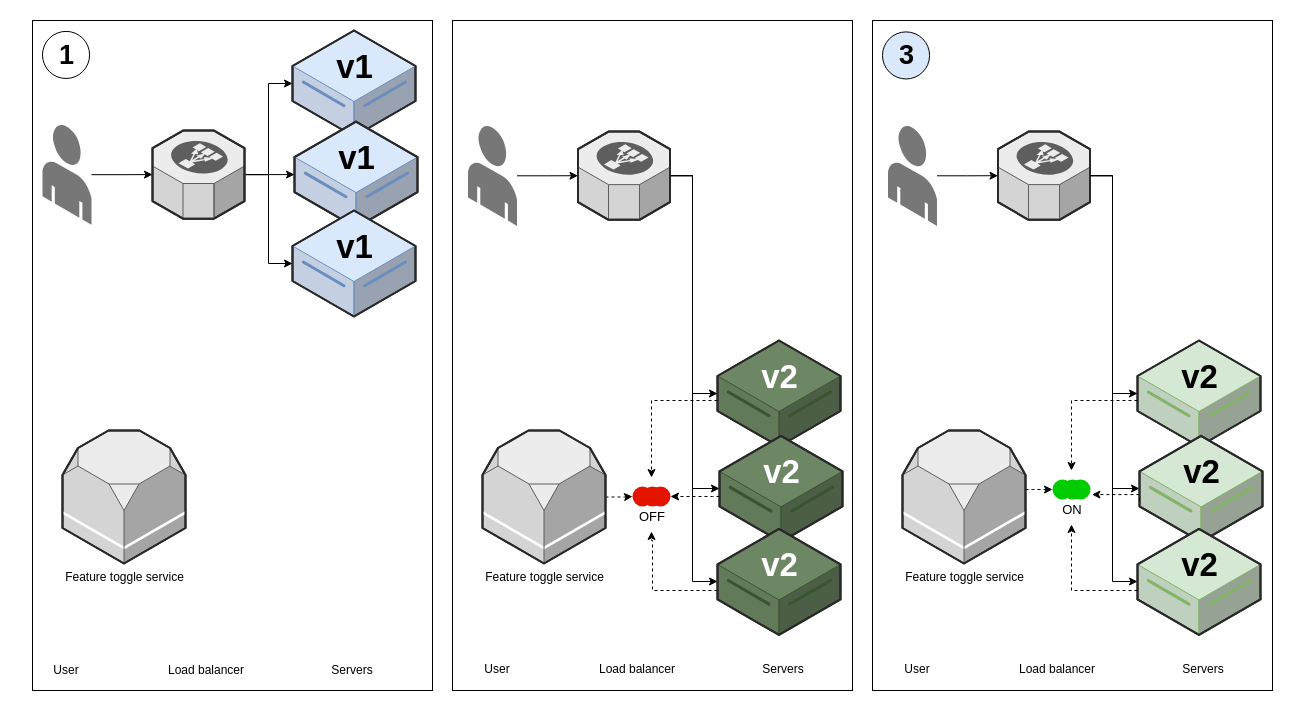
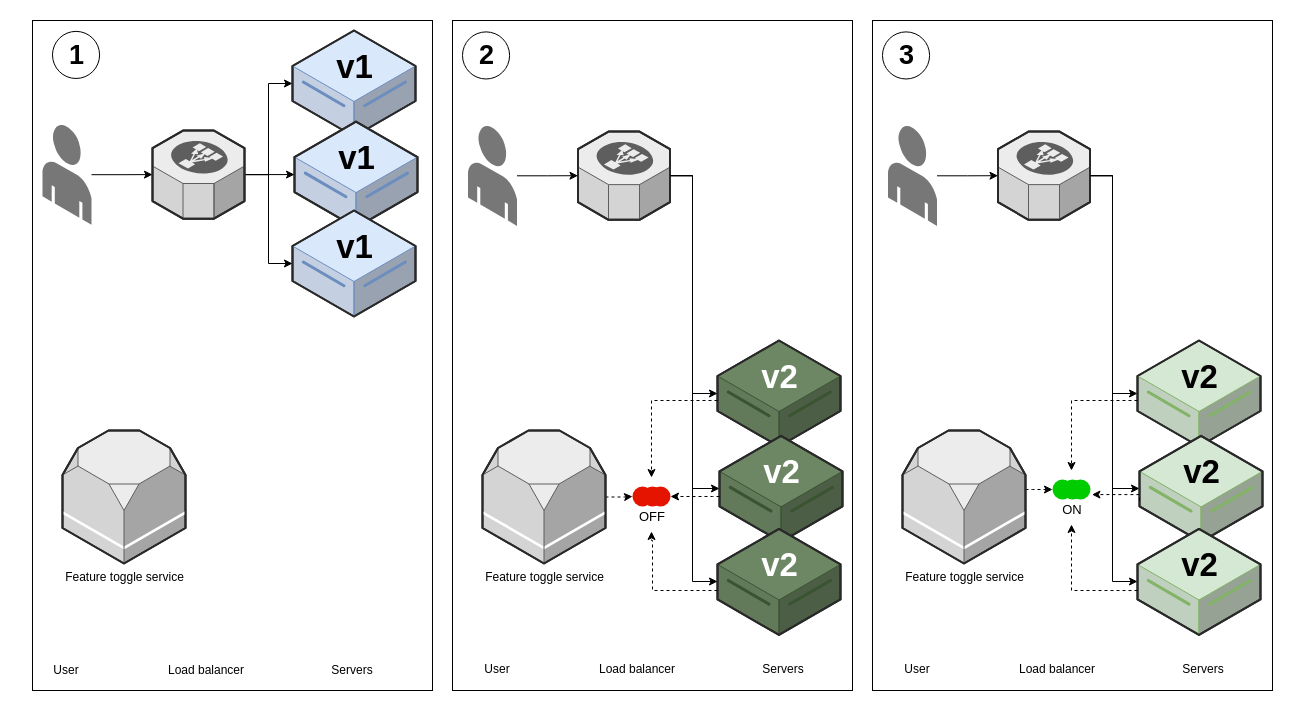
node "1": moved (66, 55) -> (76, 55)
node "2": added
node "3": fillcolor #dae8fc -> #ffffff
